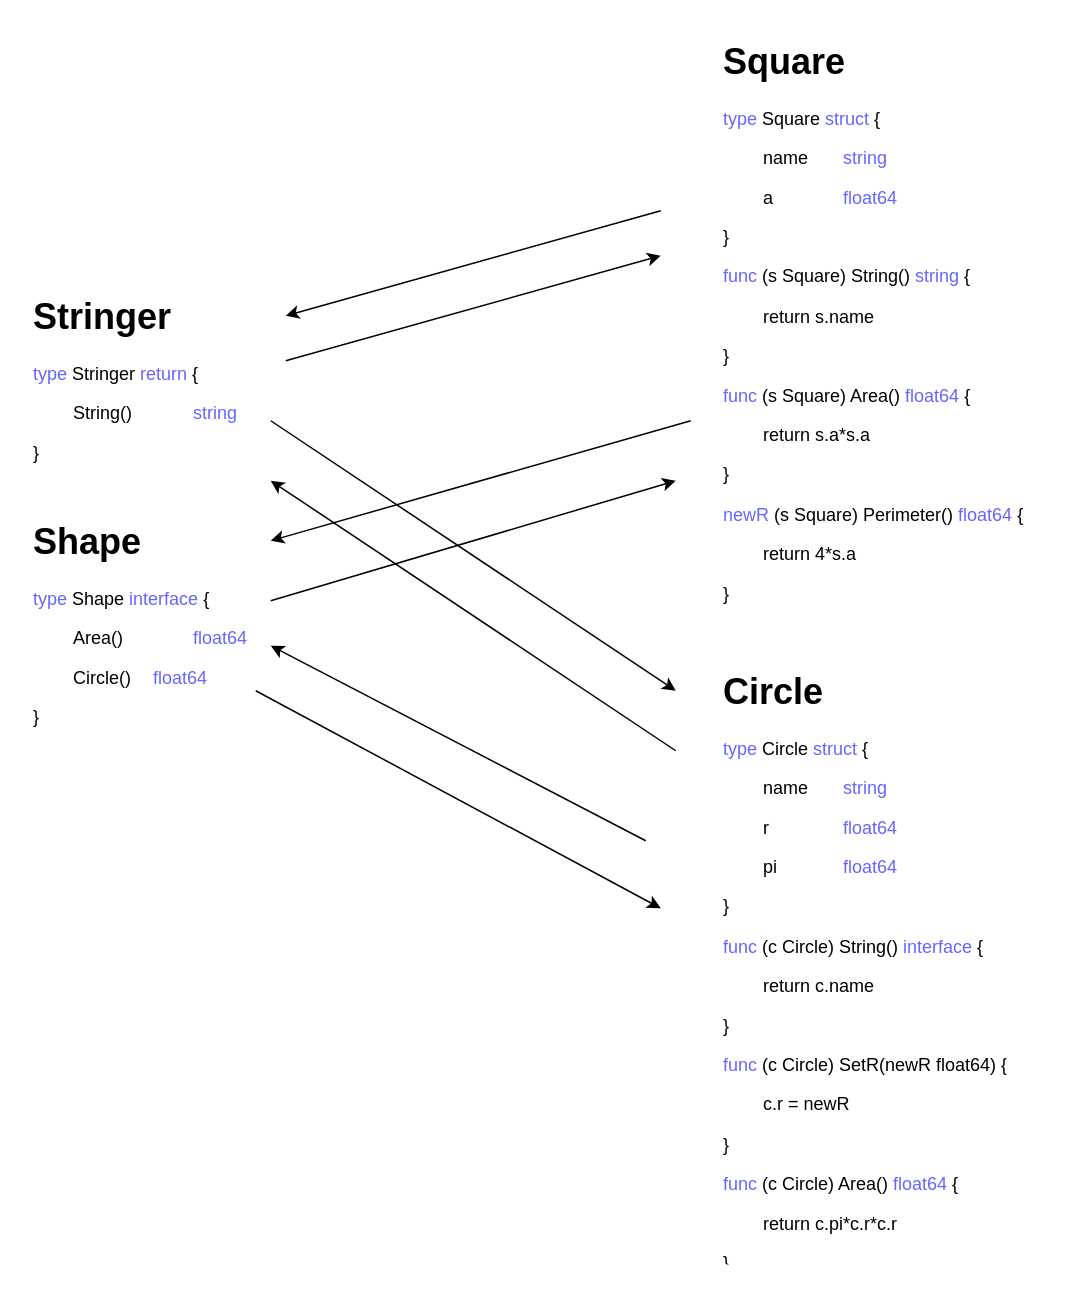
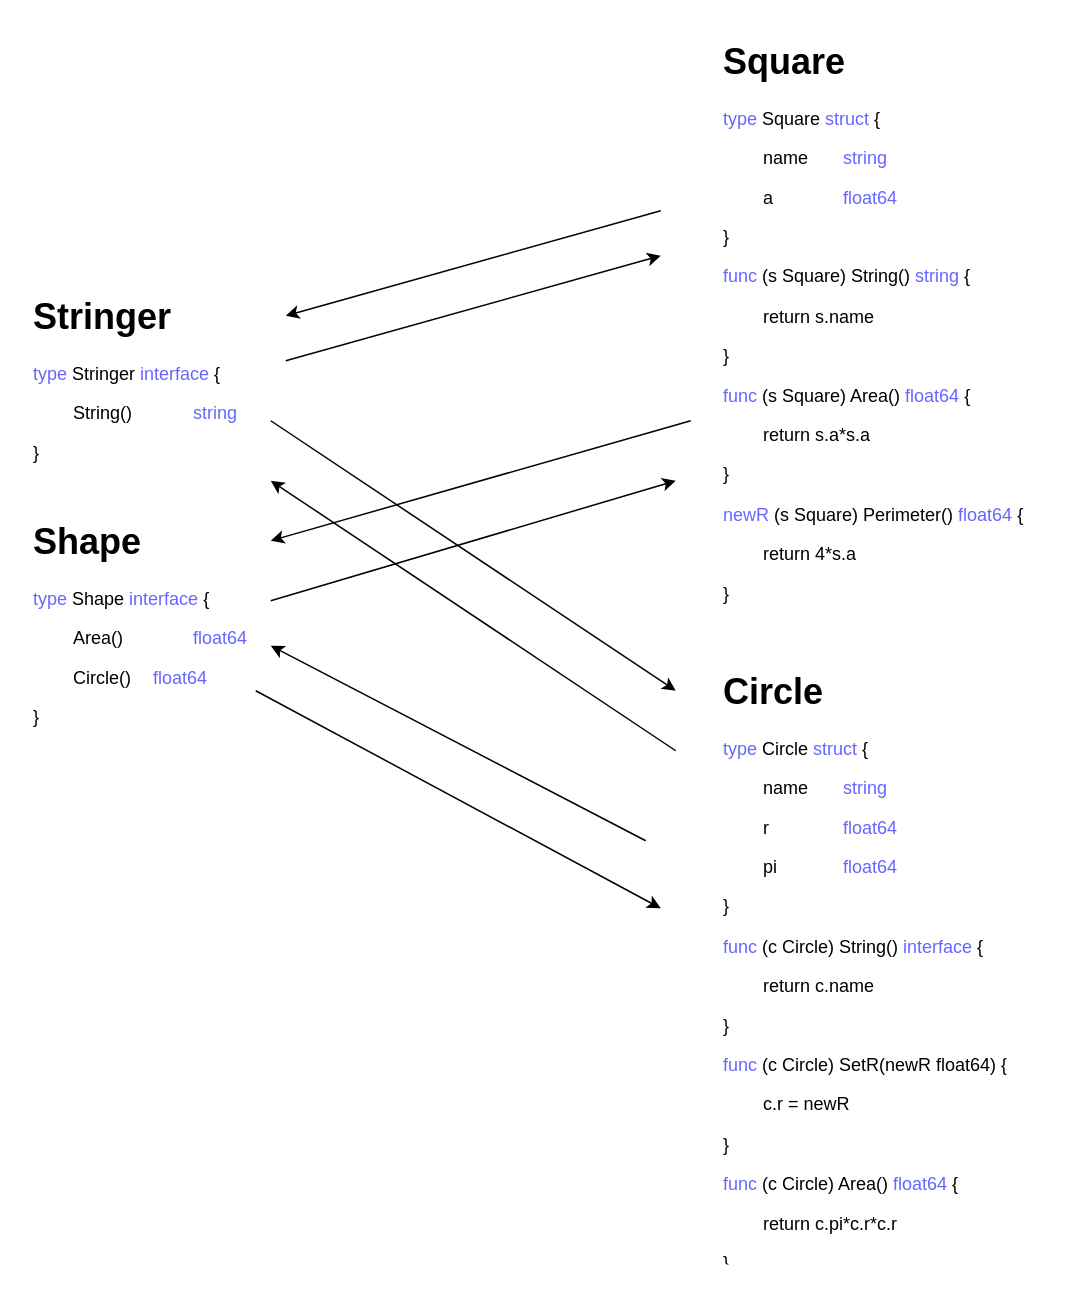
node "Stringertype Stringer return { String() string }": label "Stringertype Stringer return { String() string }" -> "Stringertype Stringer interface { String() string }"
